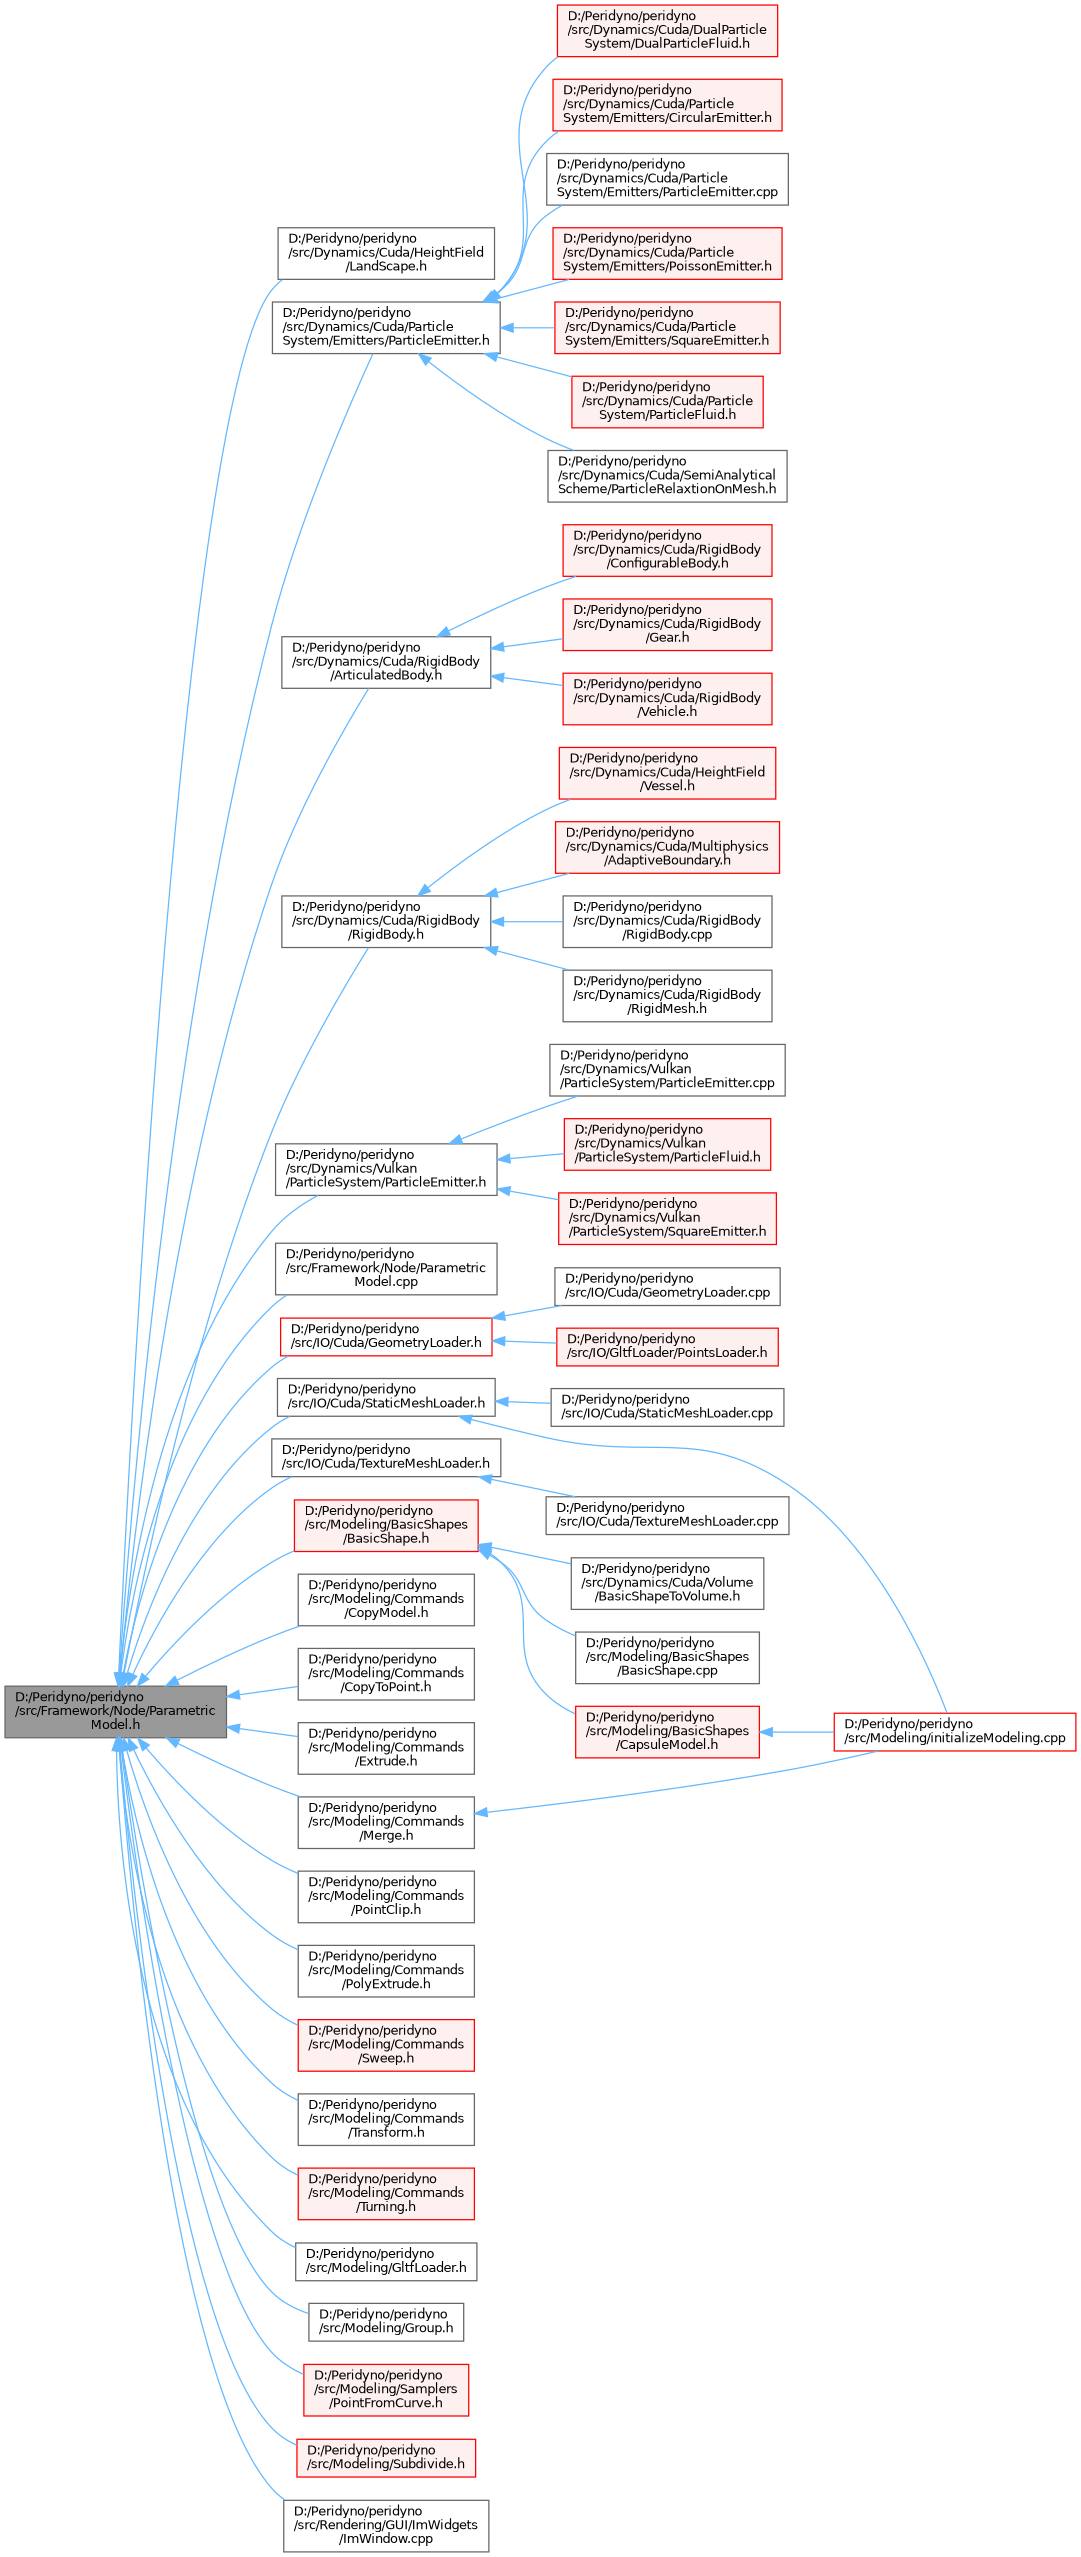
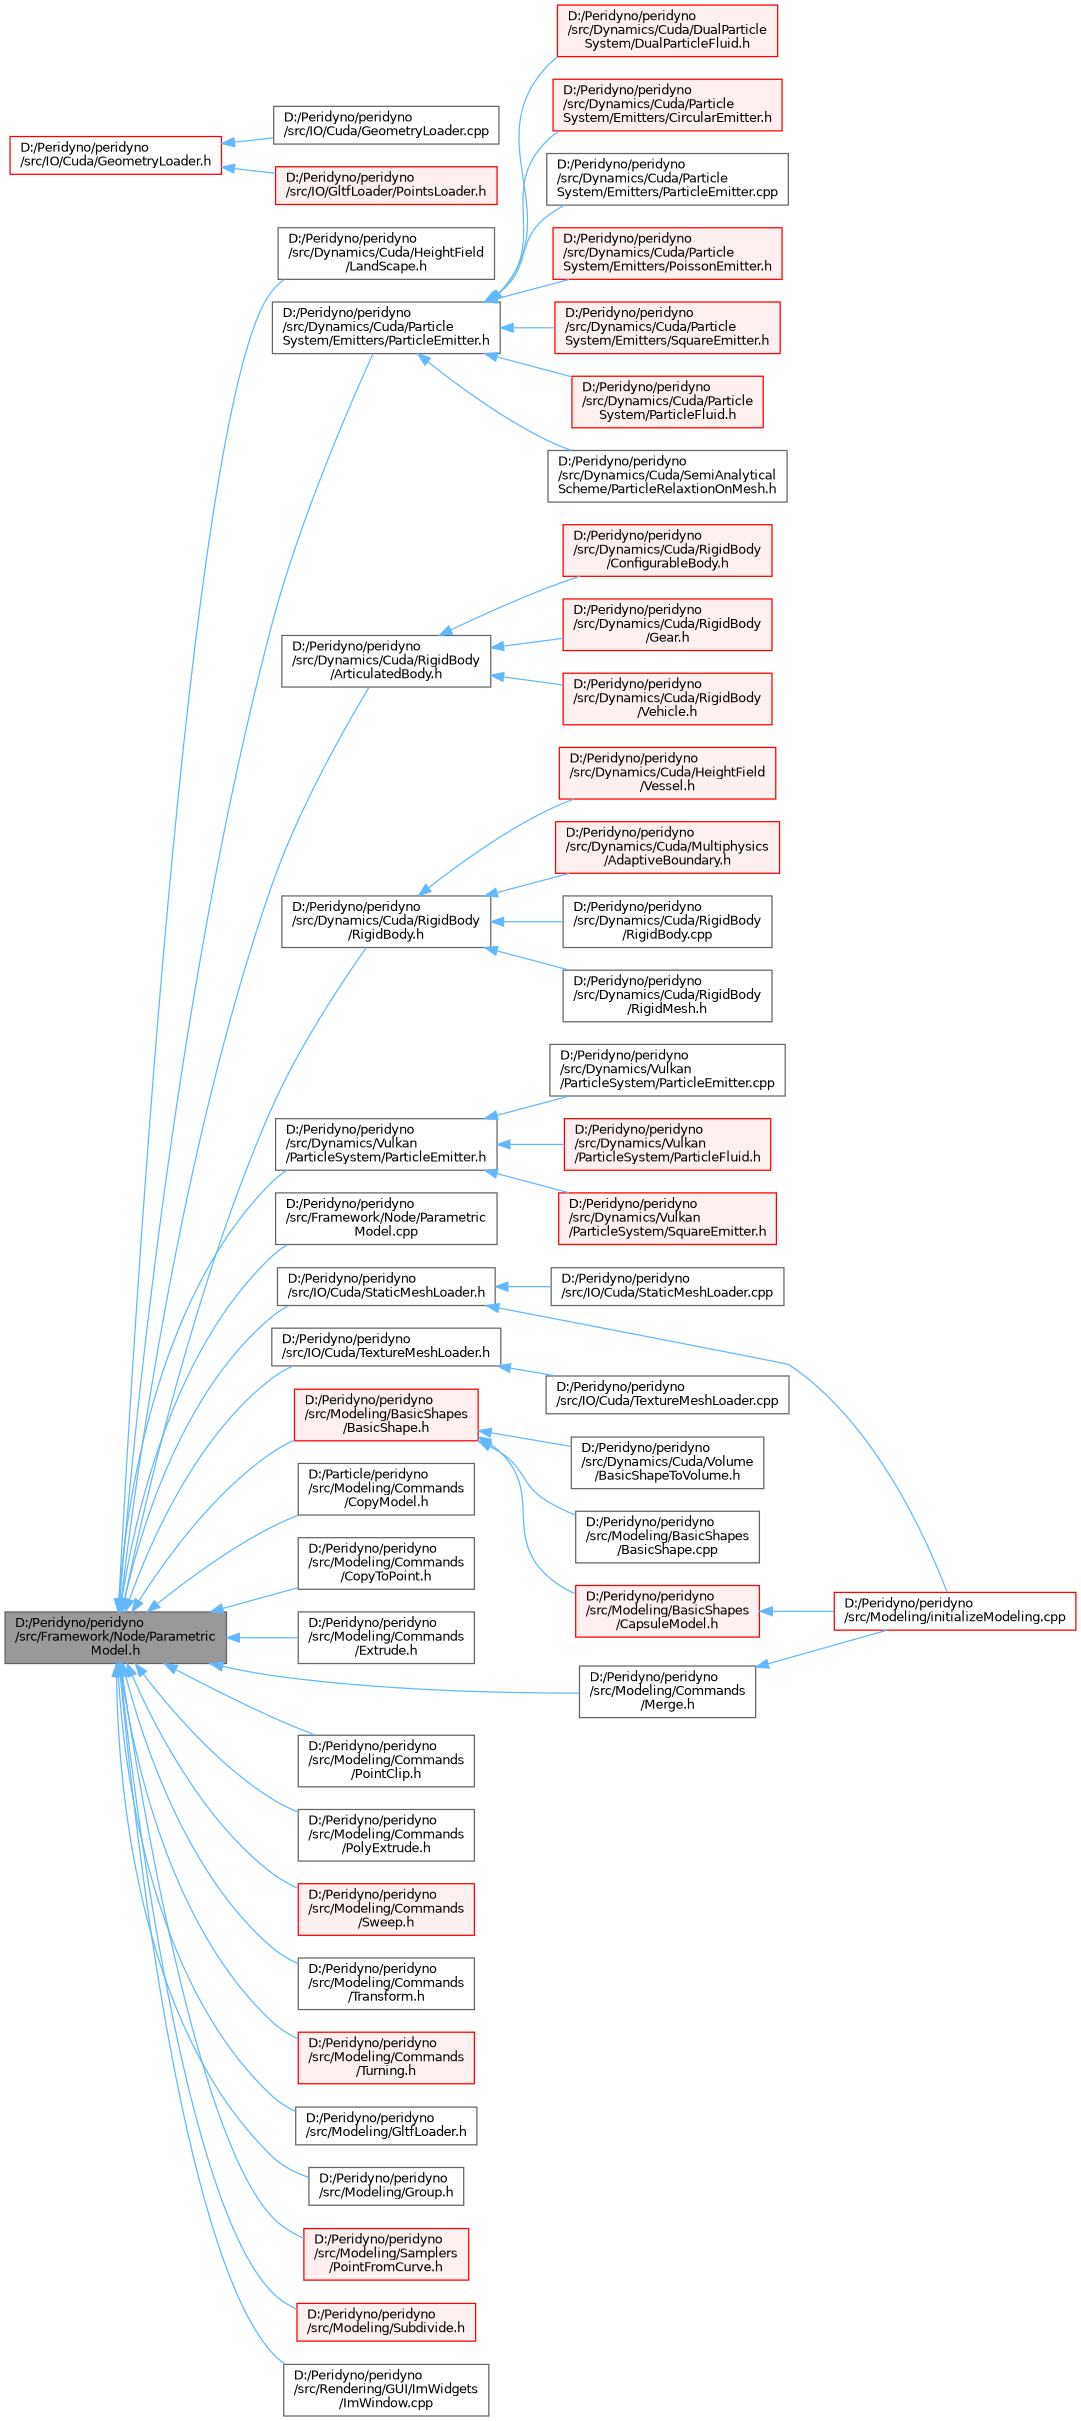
edge "D:/Peridyno/peridyno /src/IO/Cuda/GeometryLoader.h" -> "D:/Peridyno/peridyno /src/Framework/Node/Parametric Model.h": removed
node "D:/Peridyno/peridyno /src/Modeling/Commands /CopyModel.h": label "D:/Peridyno/peridyno /src/Modeling/Commands /CopyModel.h" -> "D:/Particle/peridyno /src/Modeling/Commands /CopyModel.h"
